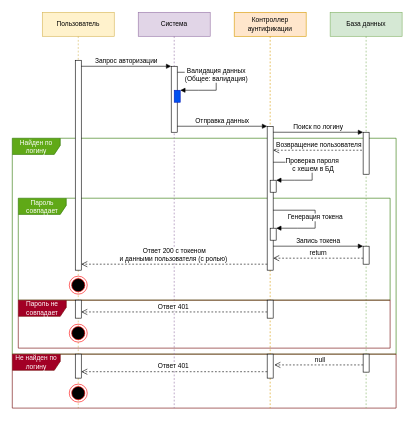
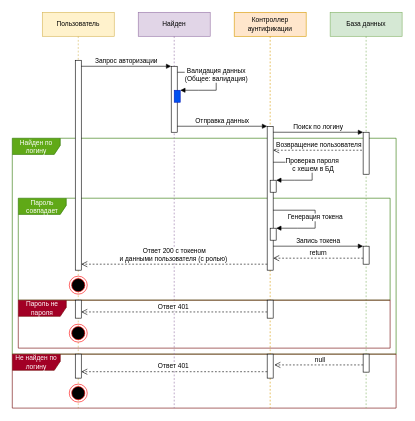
node "Система": label "Система" -> "Найден"
node "Пароль не совпадает": label "Пароль не совпадает" -> "Пароль не пароля"
